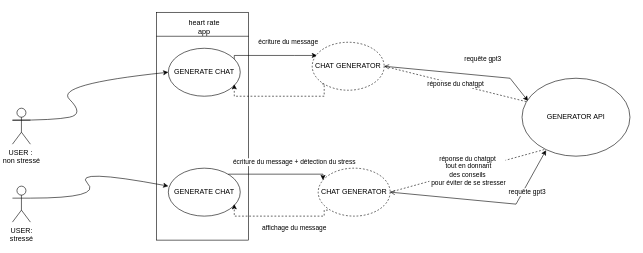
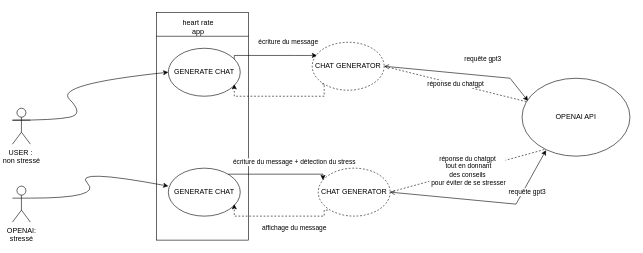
node "heart rate app": moved (204, 27) -> (198, 27)
node "GENERATOR API": label "GENERATOR API" -> "OPENAI API"
node "USER: stressé": label "USER: stressé" -> "OPENAI: stressé"
